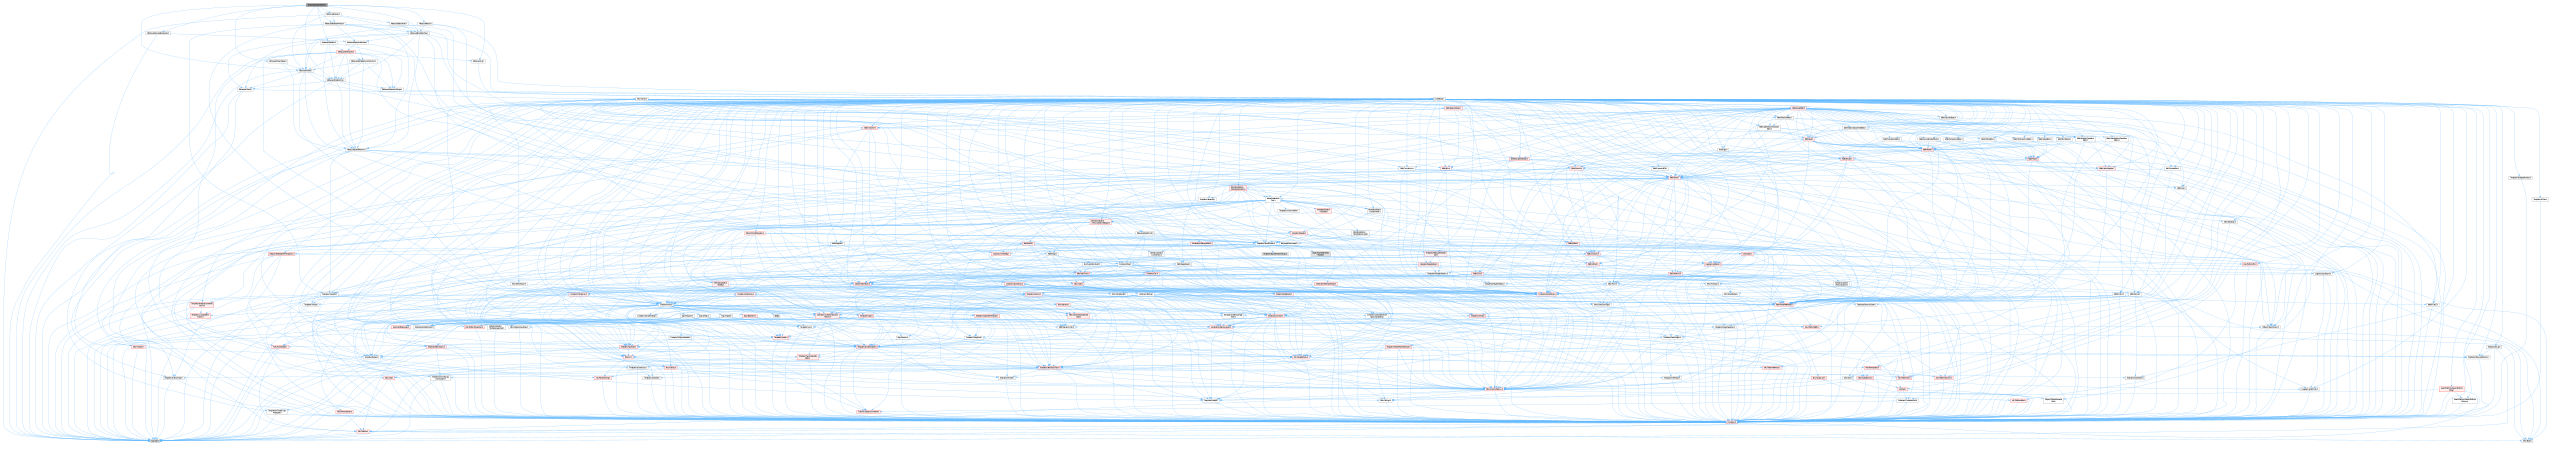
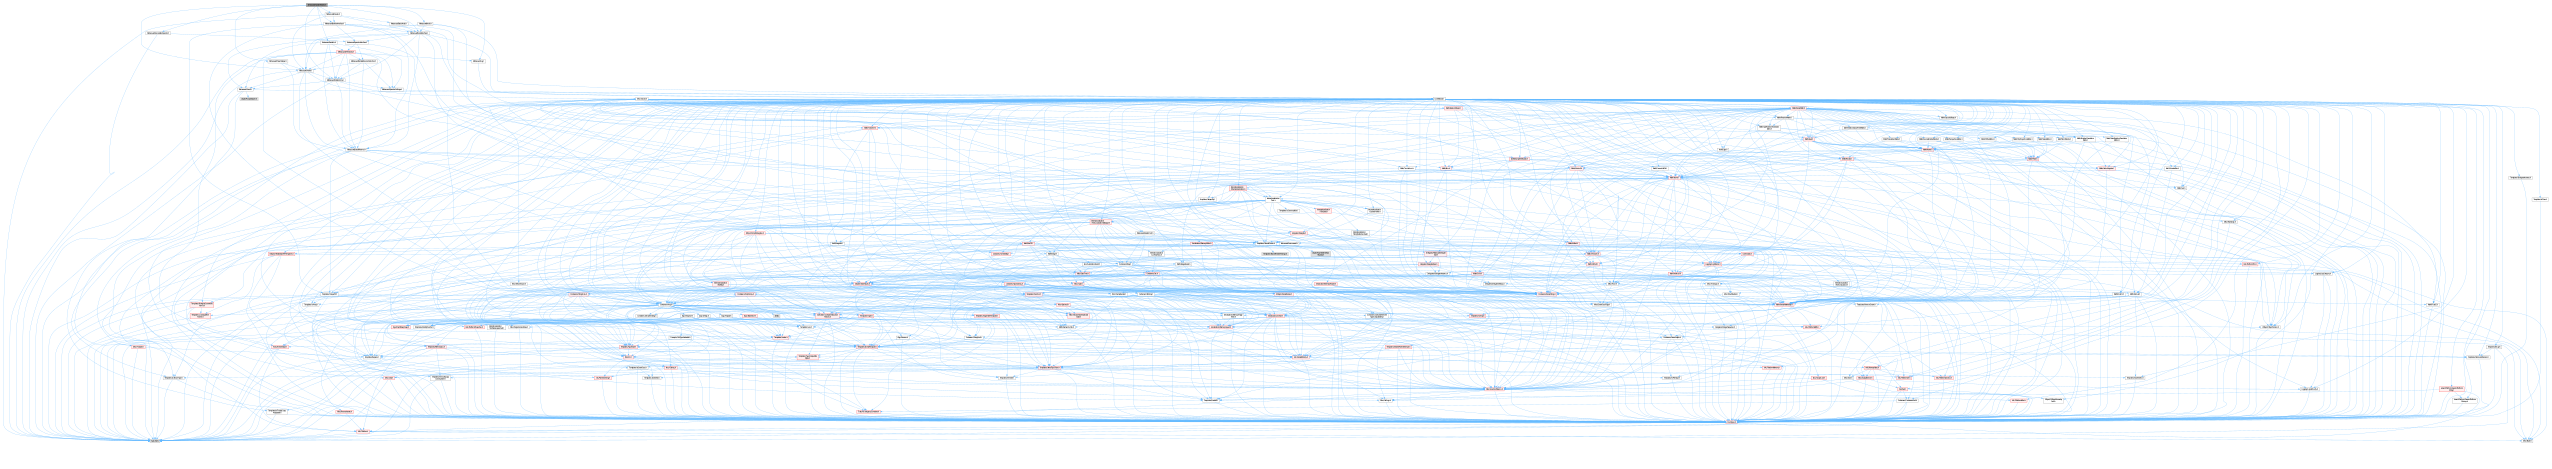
node "IAudioProxyInitializer.h": added
